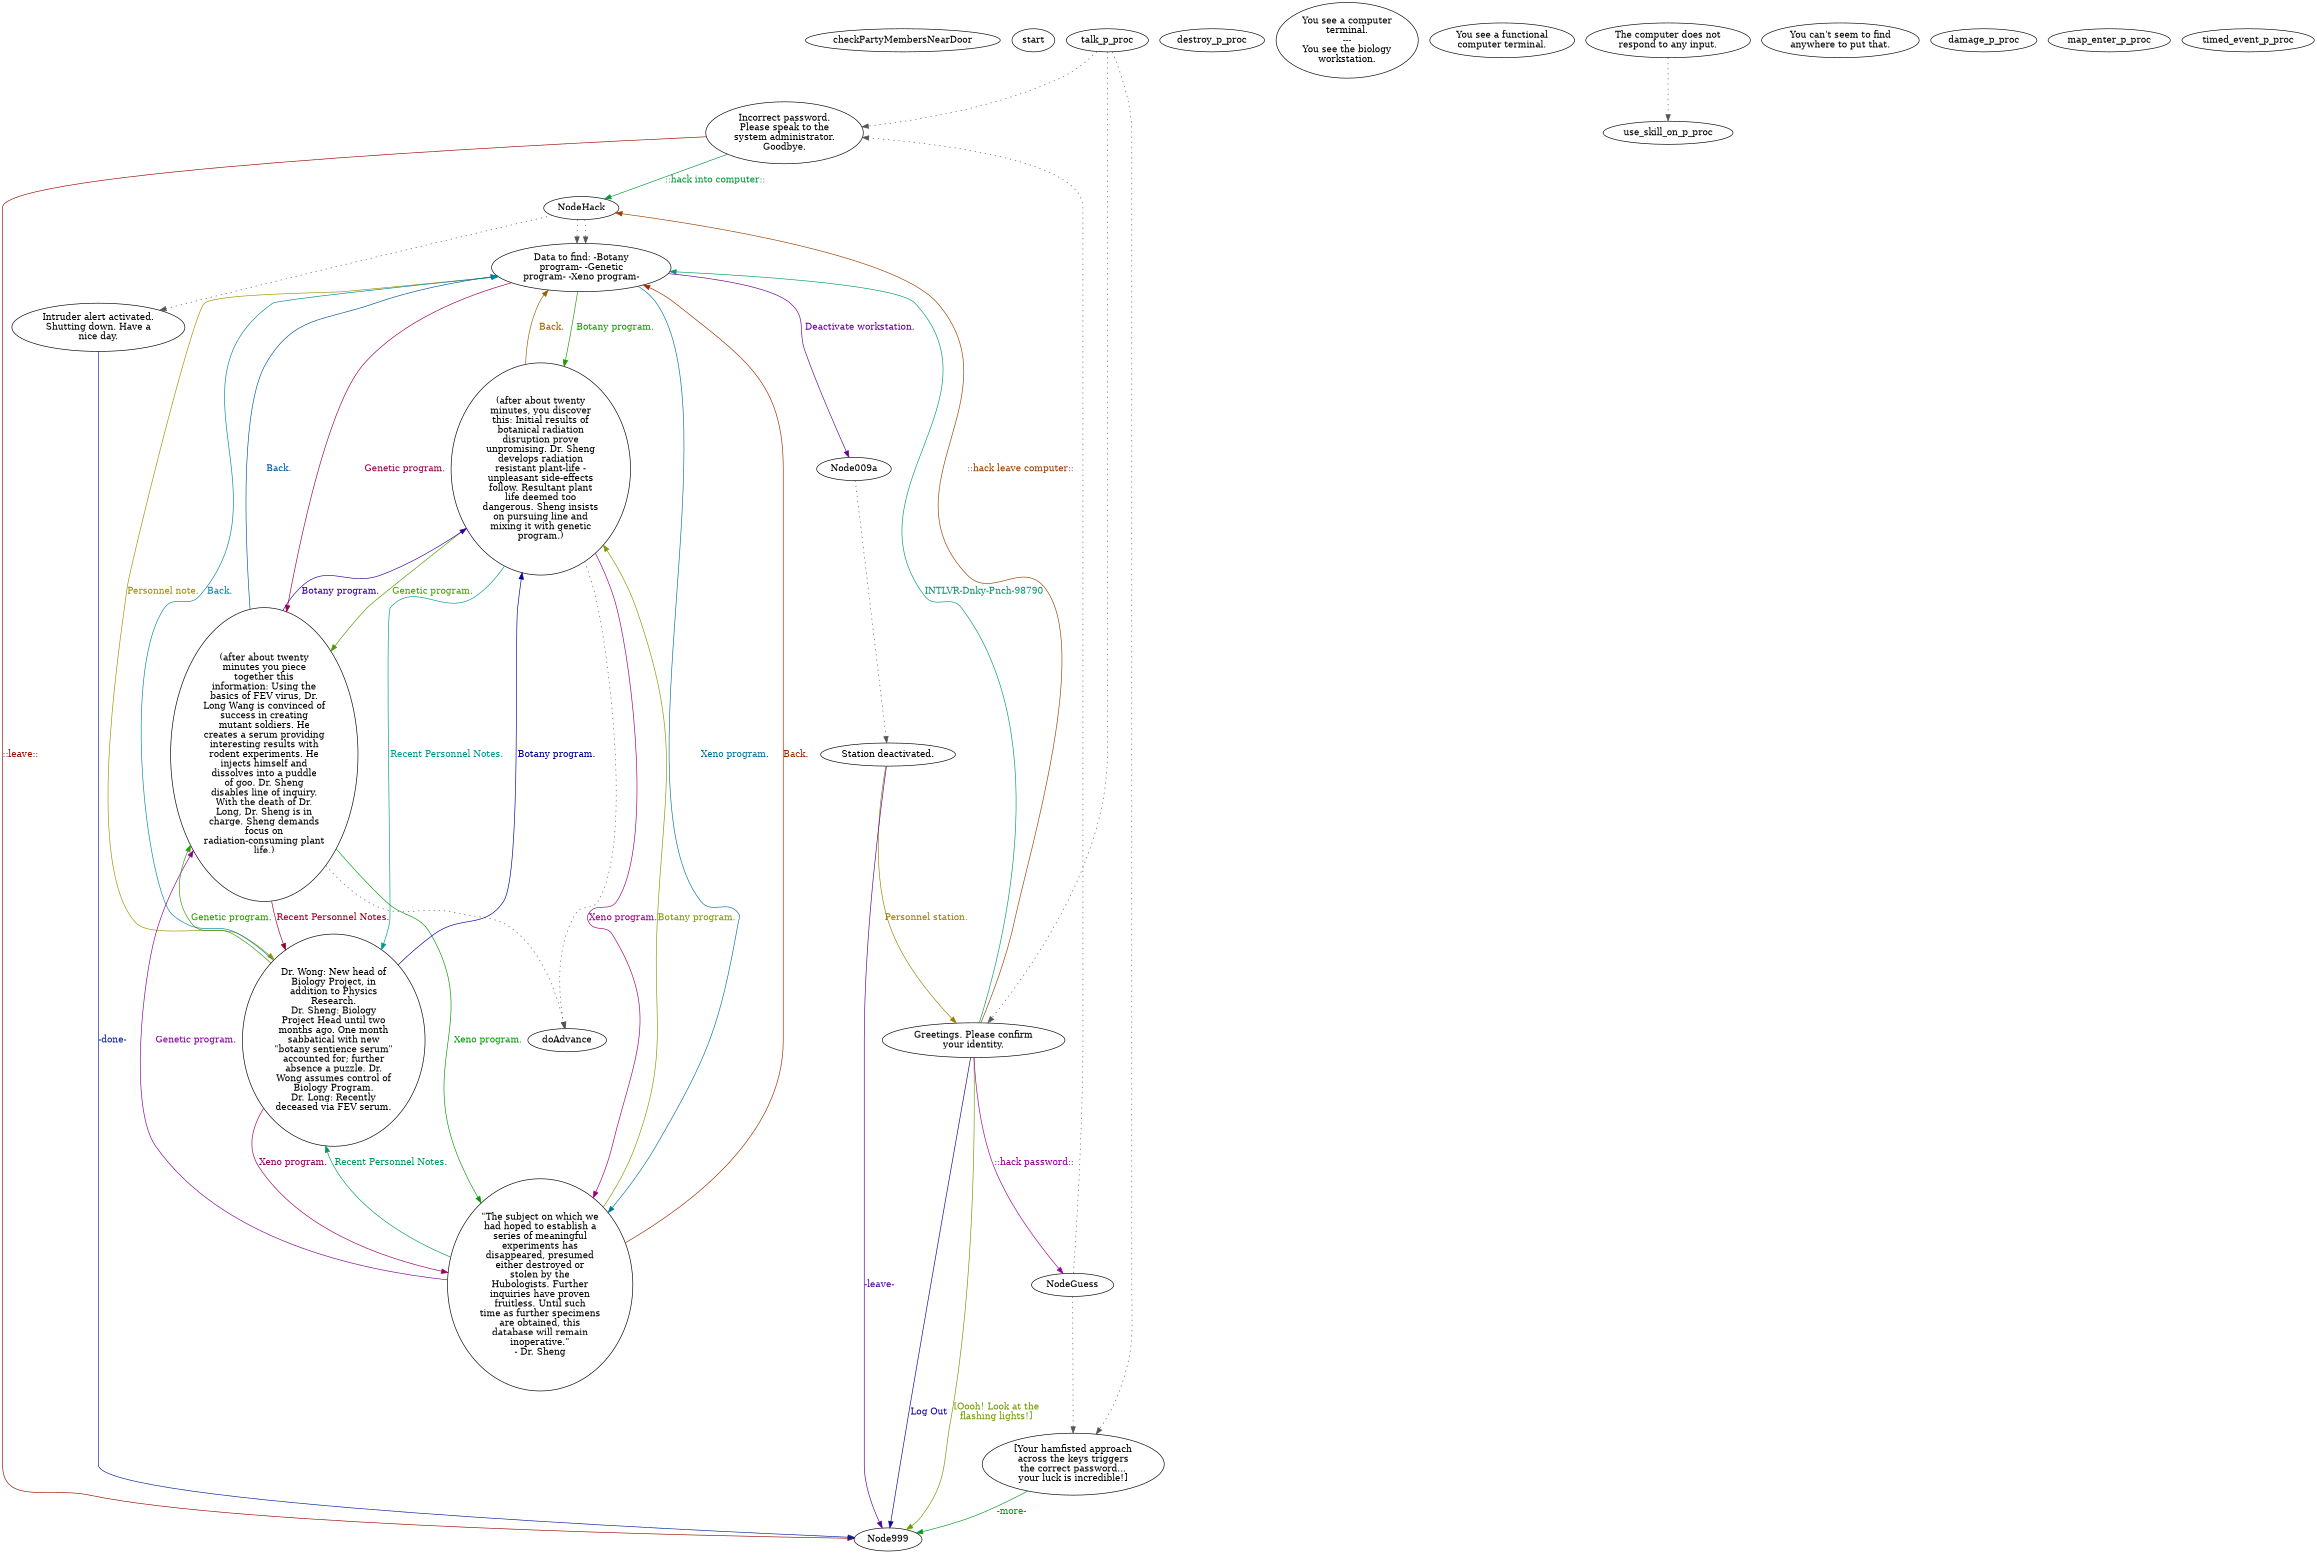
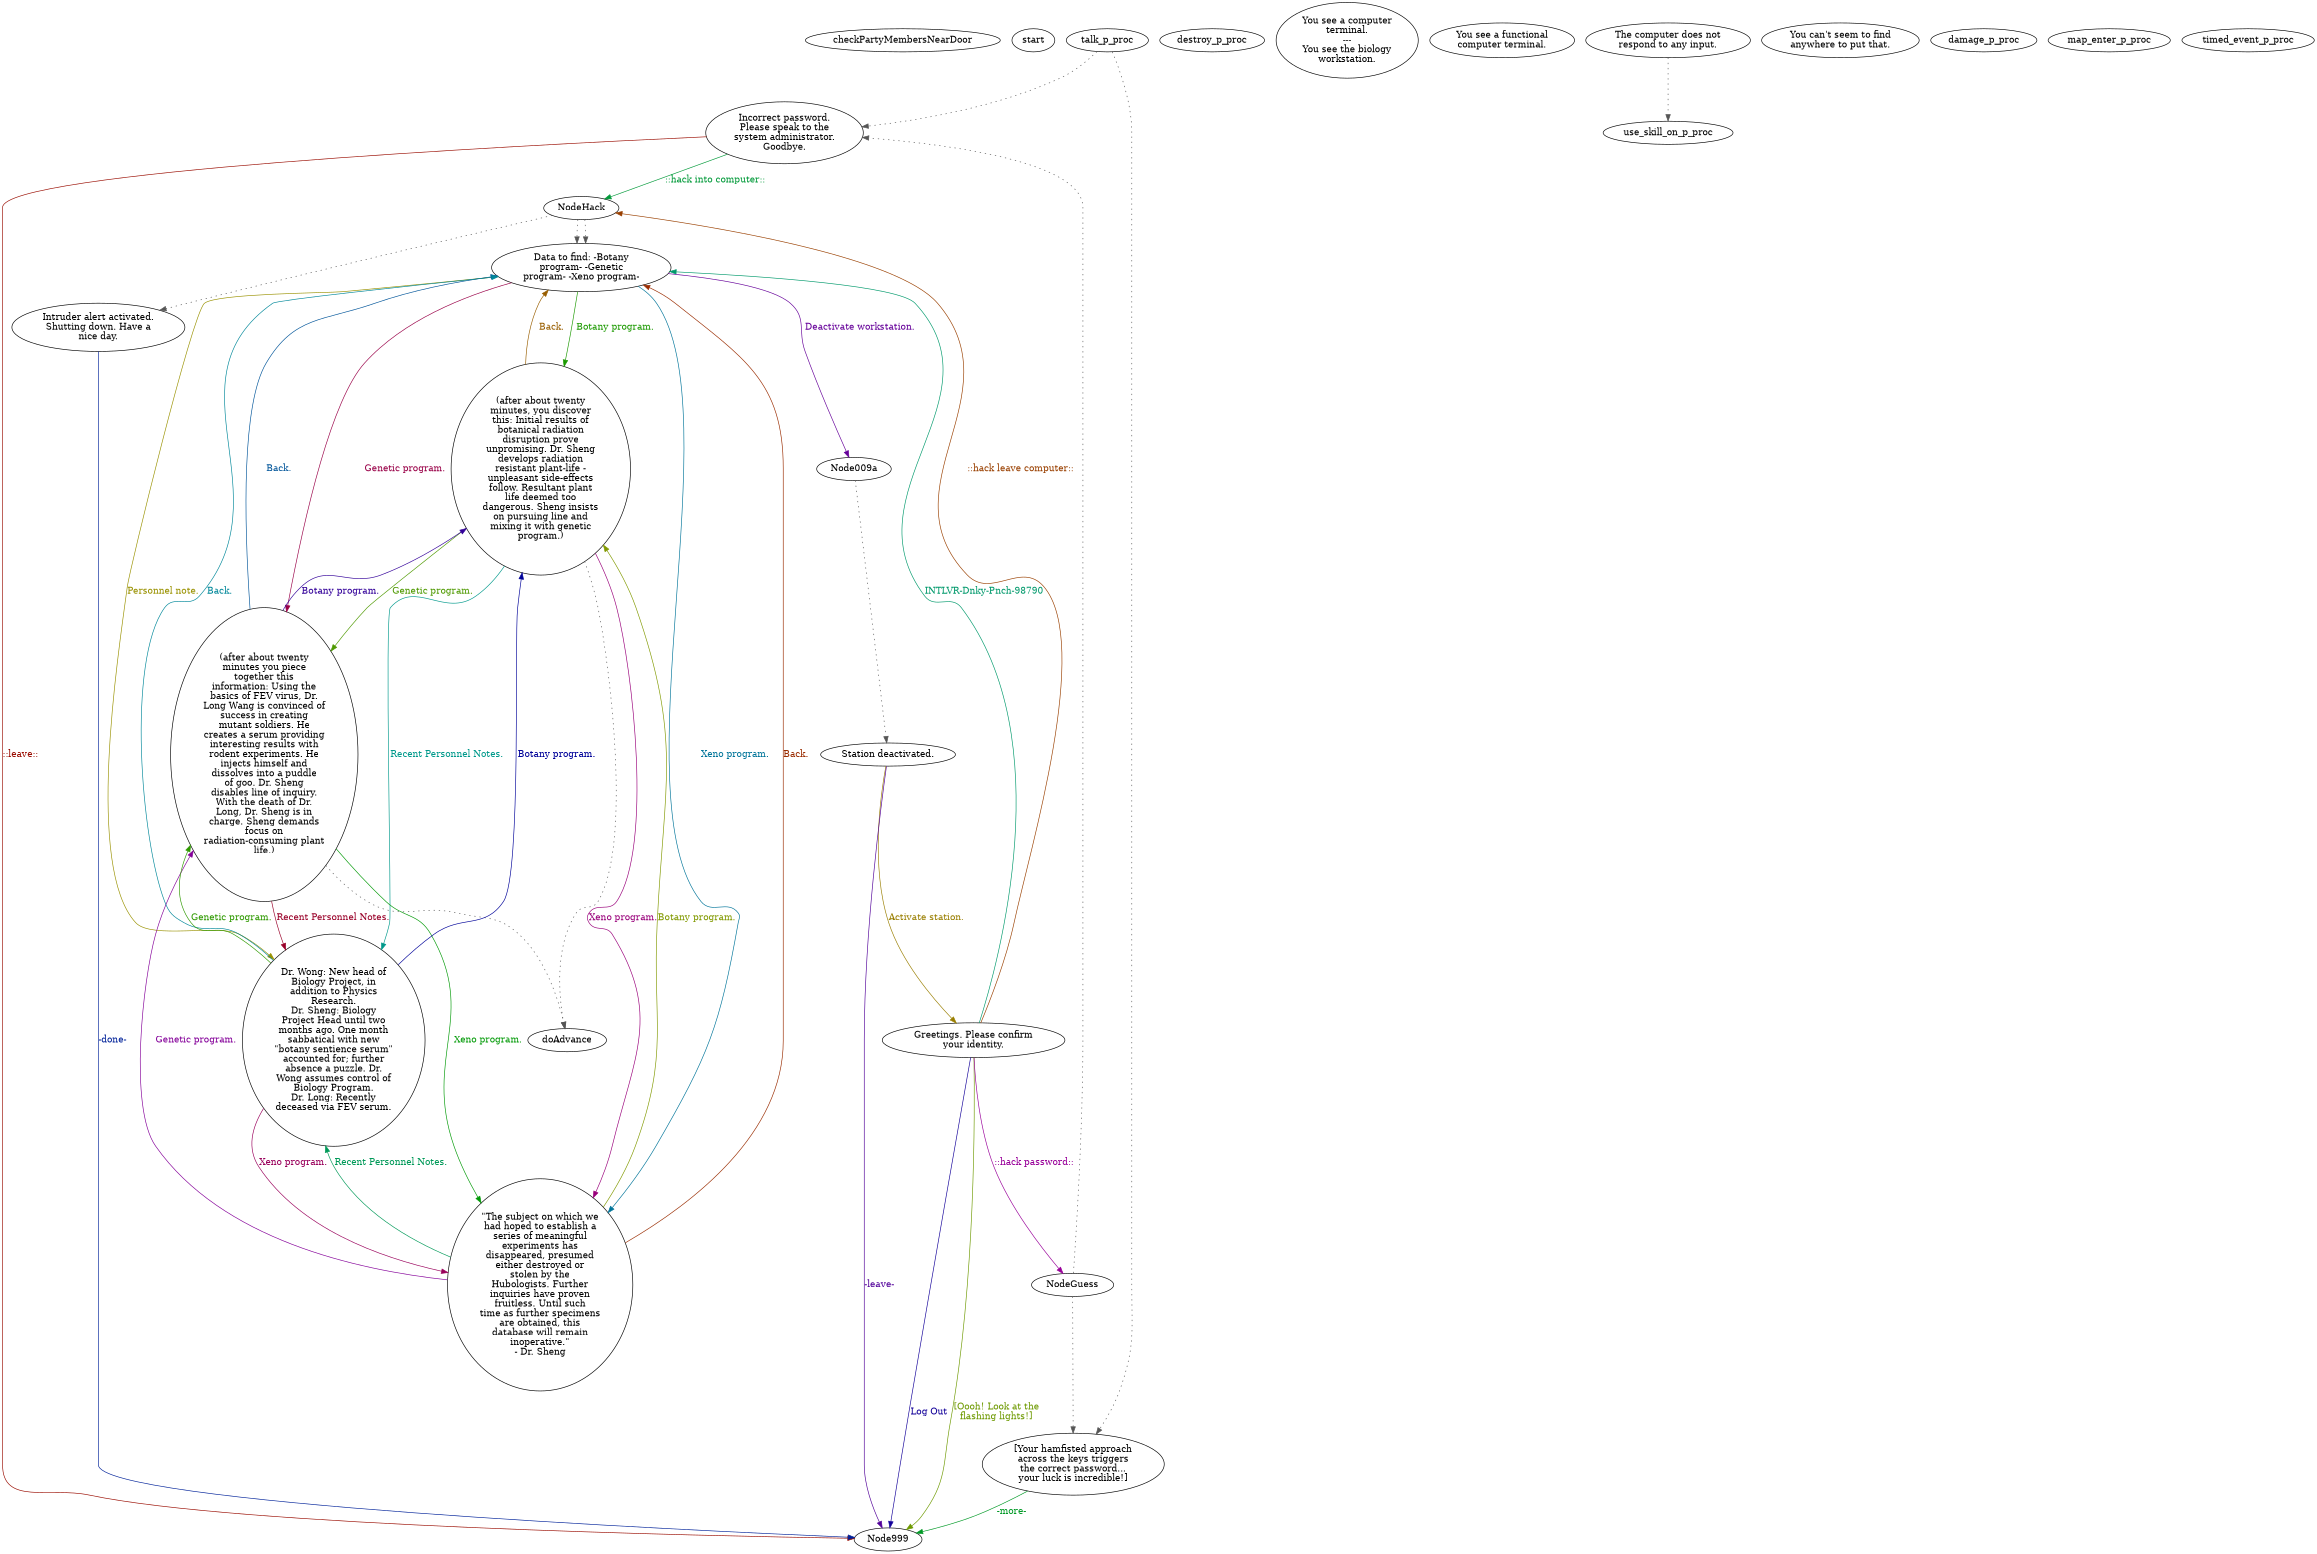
edge "talk_p_proc" -> "Greetings. Please confirm your identity.": removed
edge "Station deactivated." -> "Greetings. Please confirm your identity.": label "Personnel station." -> "Activate station."
